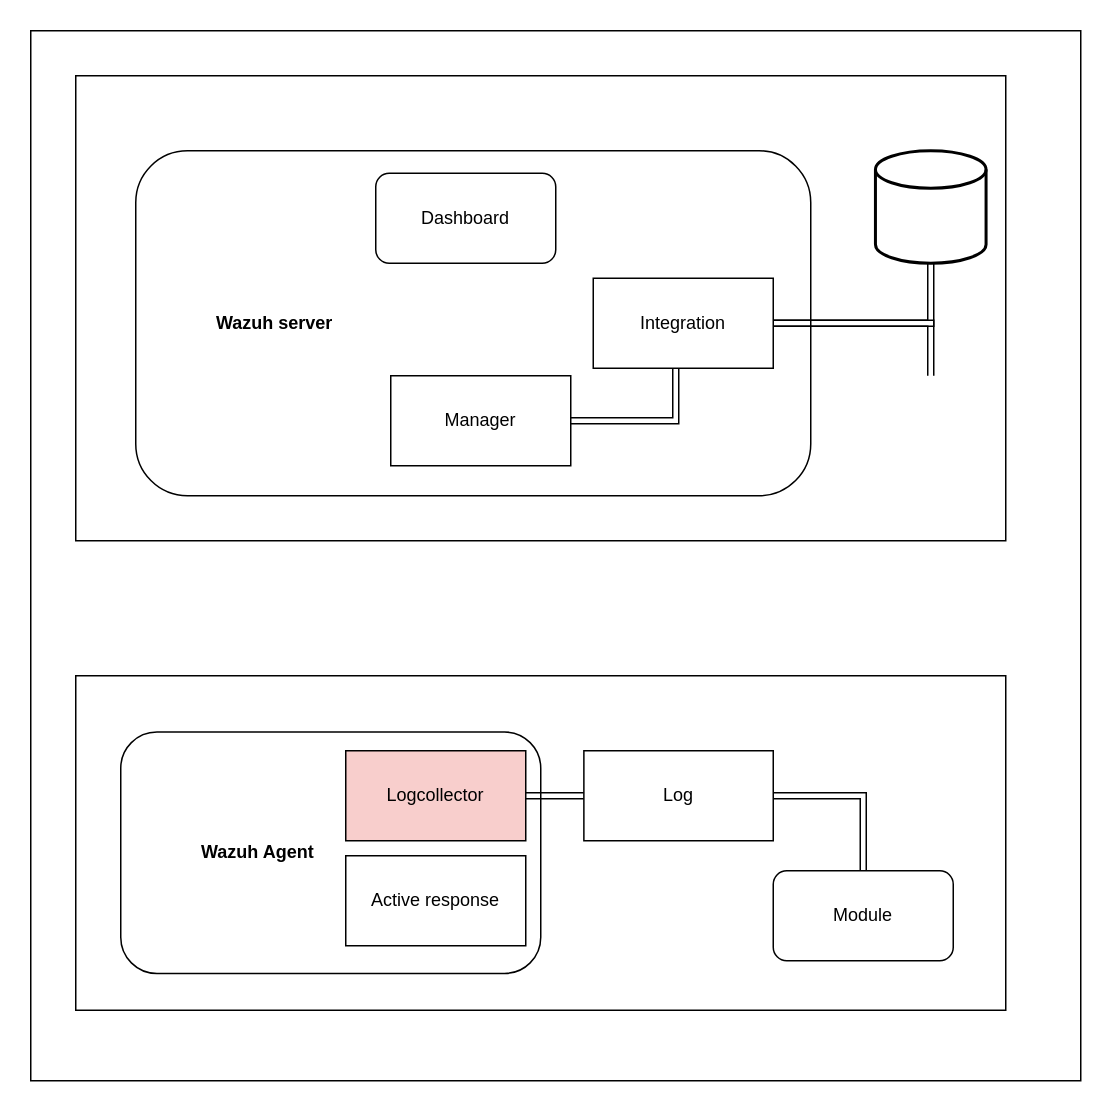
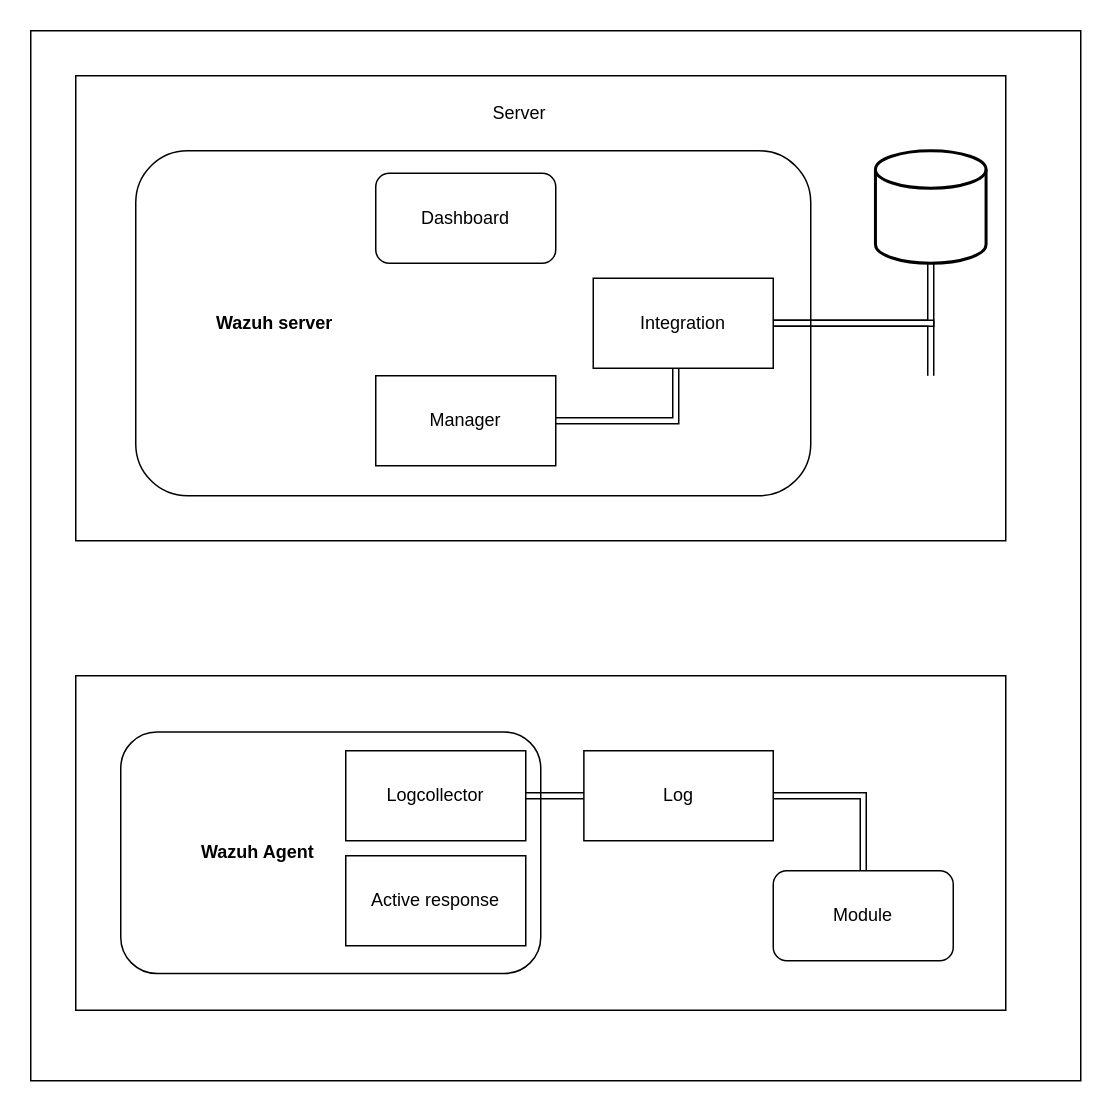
node "Server": added
node "Manager": moved (481, 421) -> (466, 421)
node "Logcollector": fillcolor #f8cecc -> #ffffff
